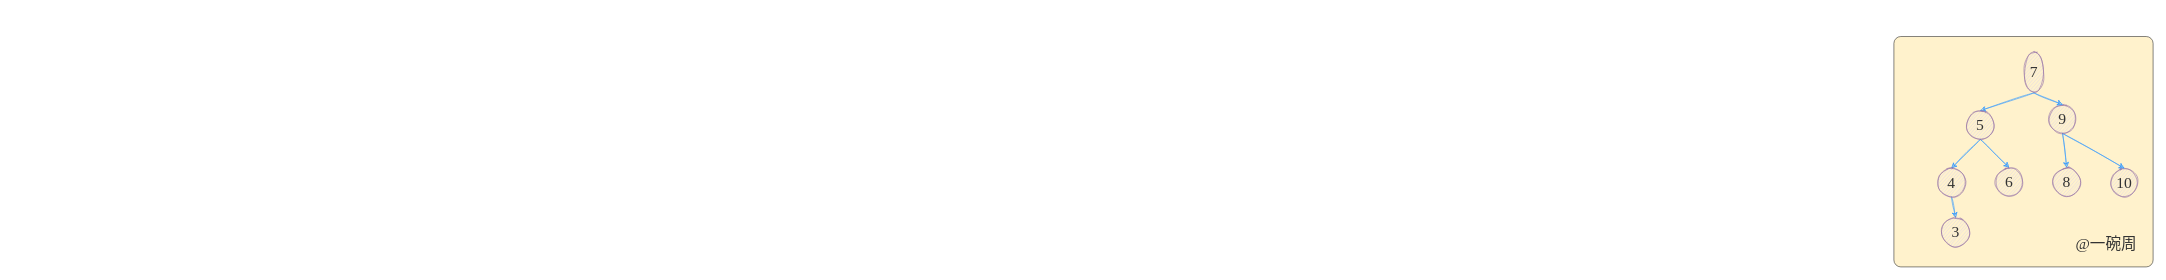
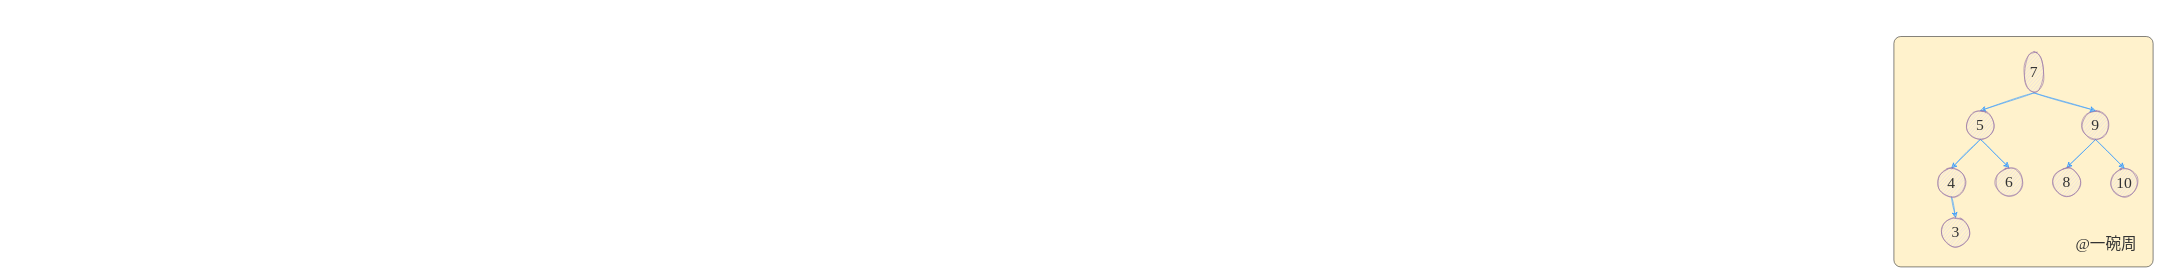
node "9": moved (2063, 119) -> (2096, 125)
